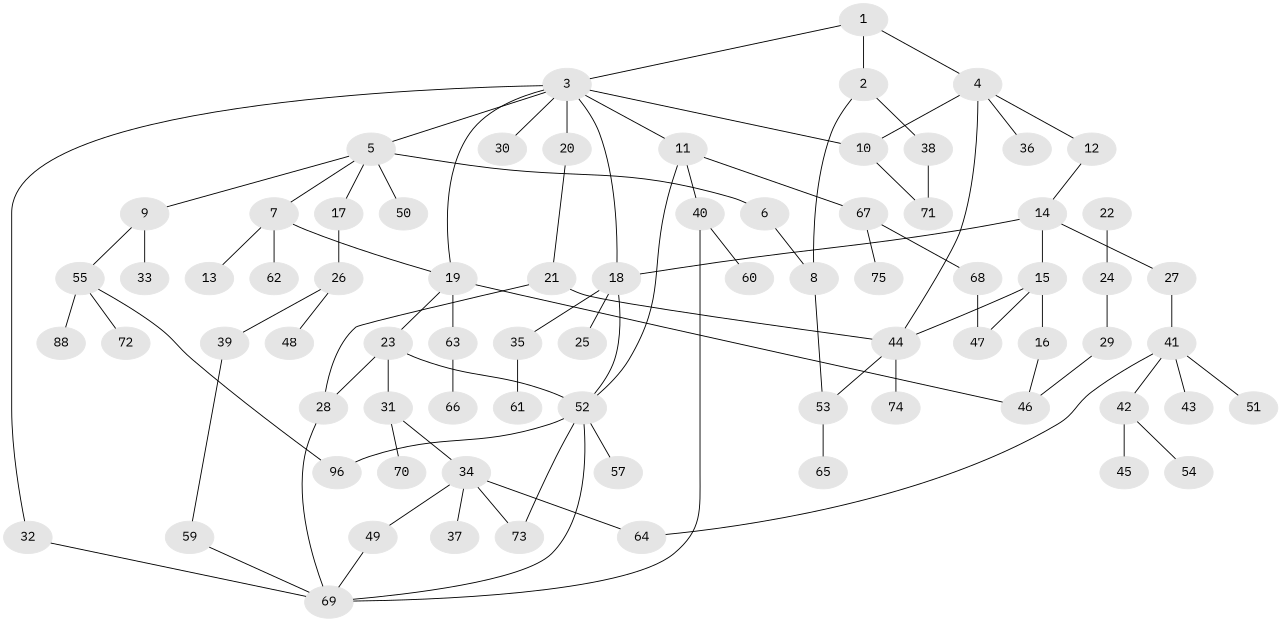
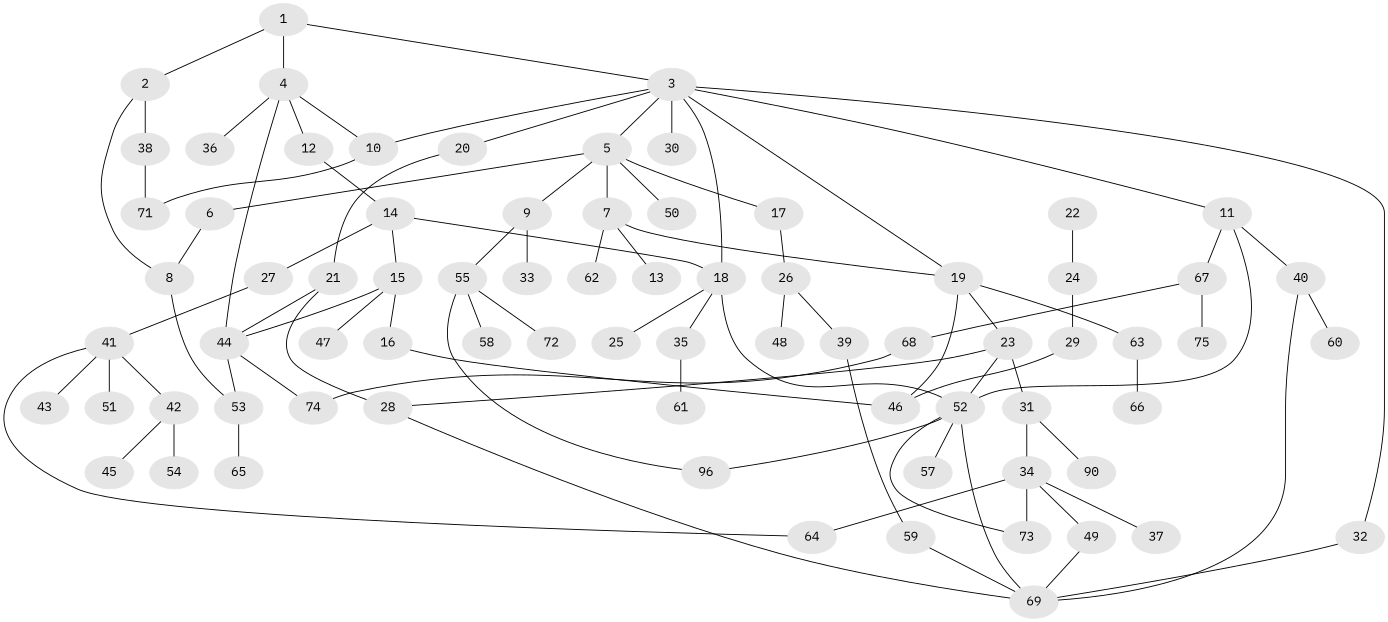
edge "68" -- "47": now "68" -- "74"
node "88": label "88" -> "58"
node "70": label "70" -> "90"
